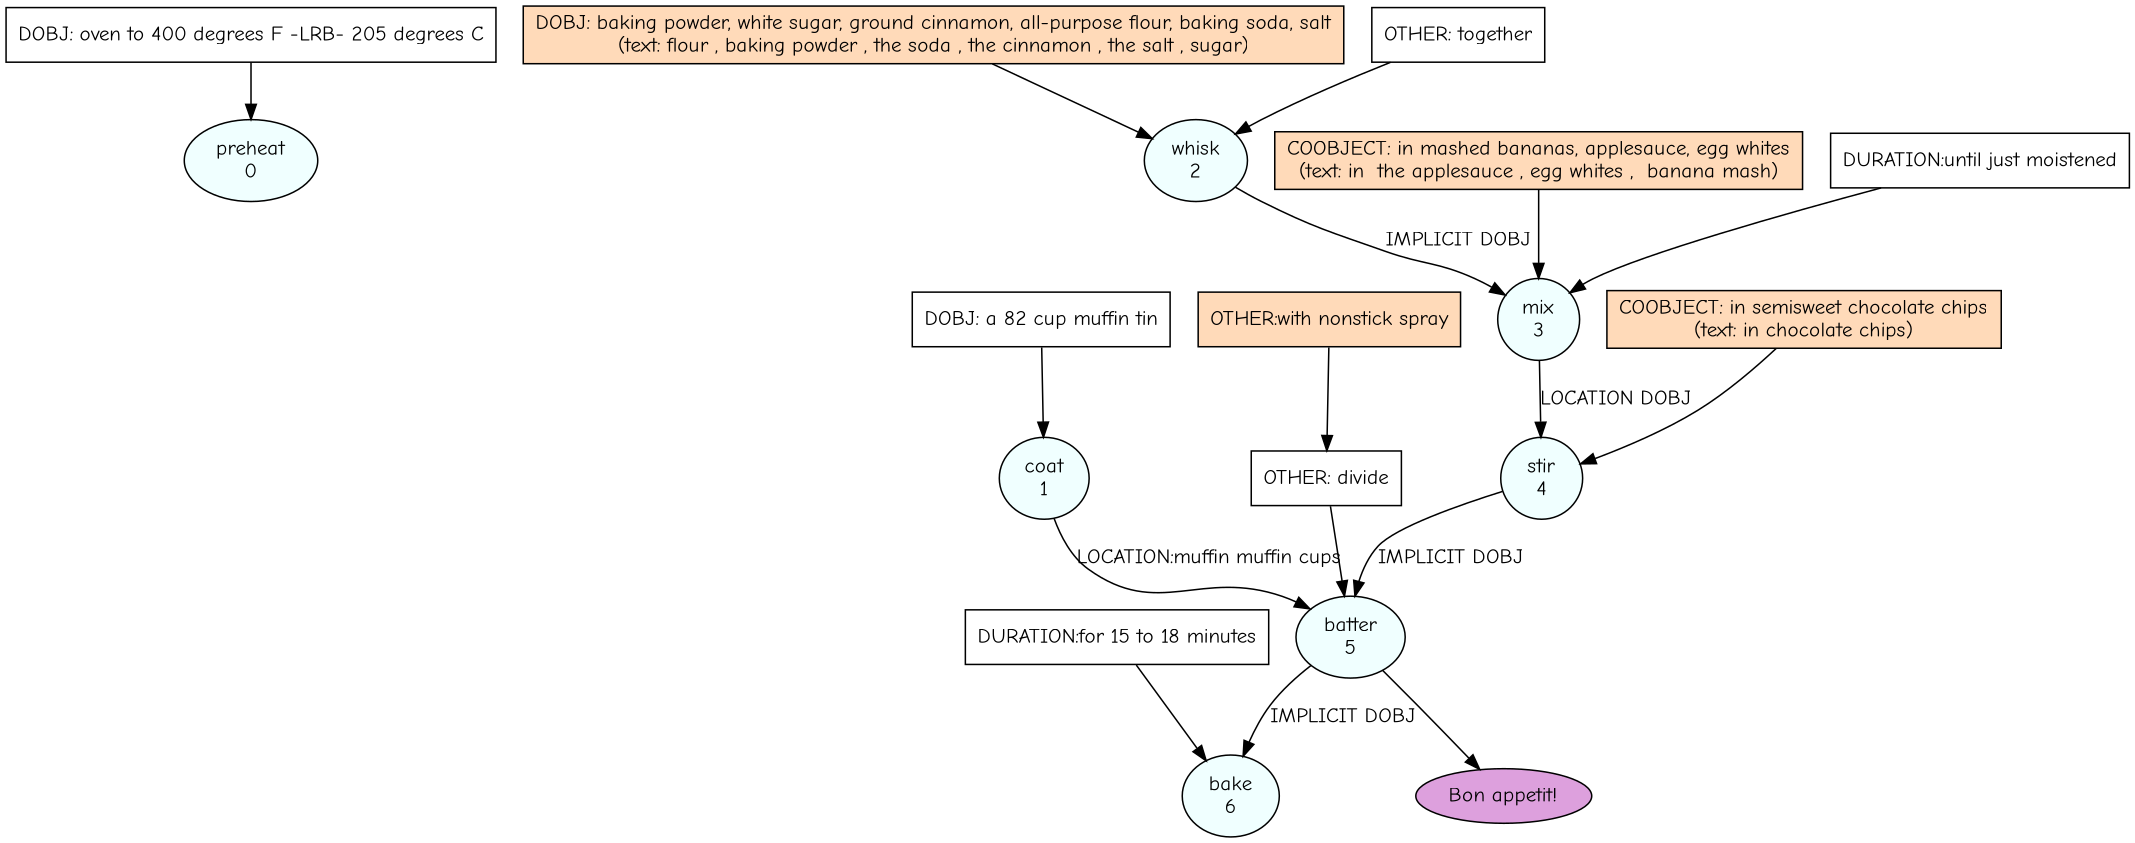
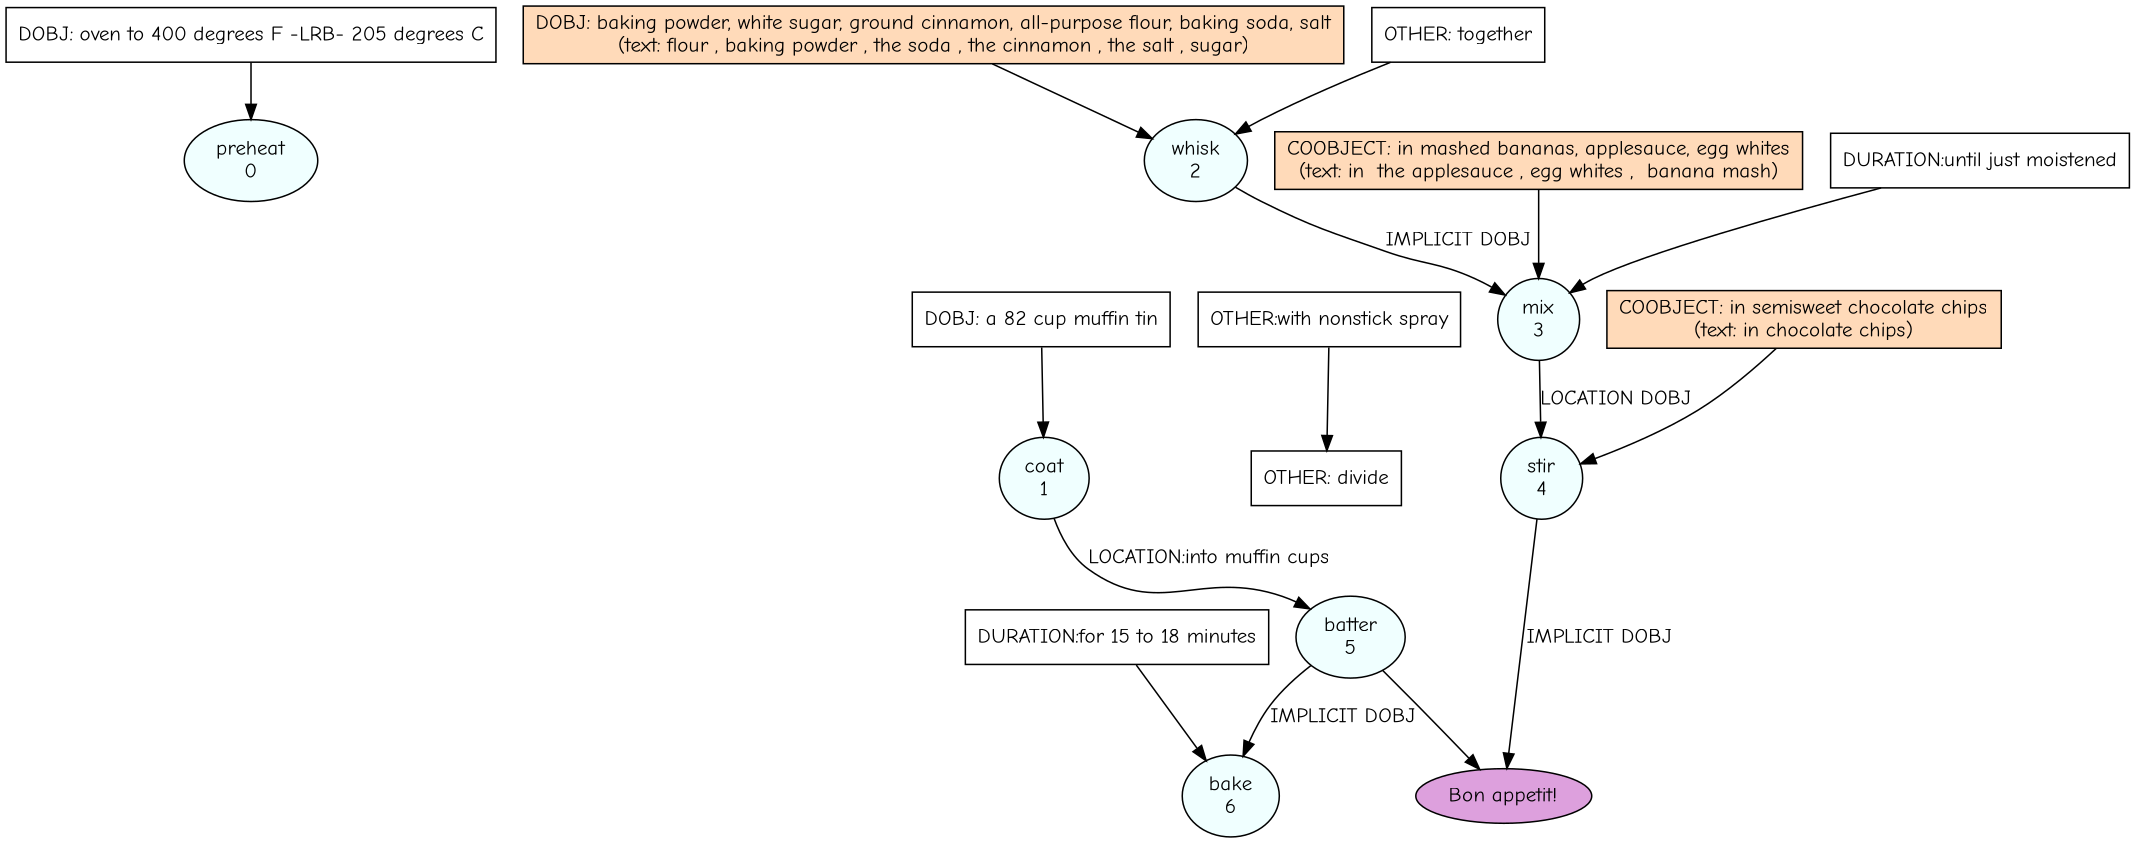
node "OTHER:with nonstick spray": fillcolor peachpuff -> white
edge "stir 4" -> "batter 5": now "stir 4" -> "Bon appetit!"
edge "OTHER: divide" -> "batter 5": removed
edge "coat 1" -> "batter 5": label "LOCATION:muffin muffin cups" -> "LOCATION:into muffin cups"
